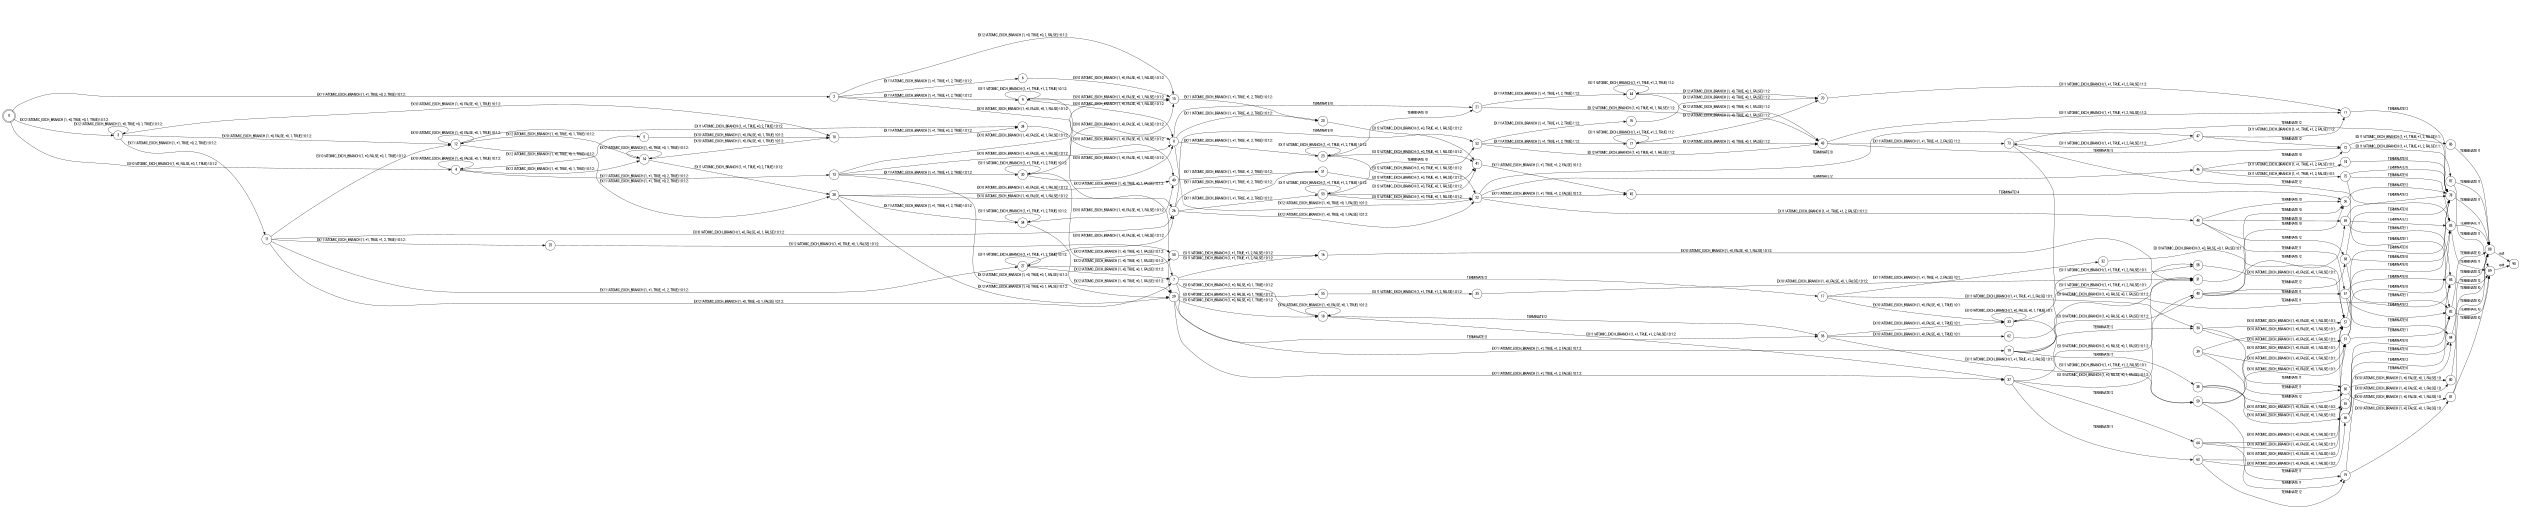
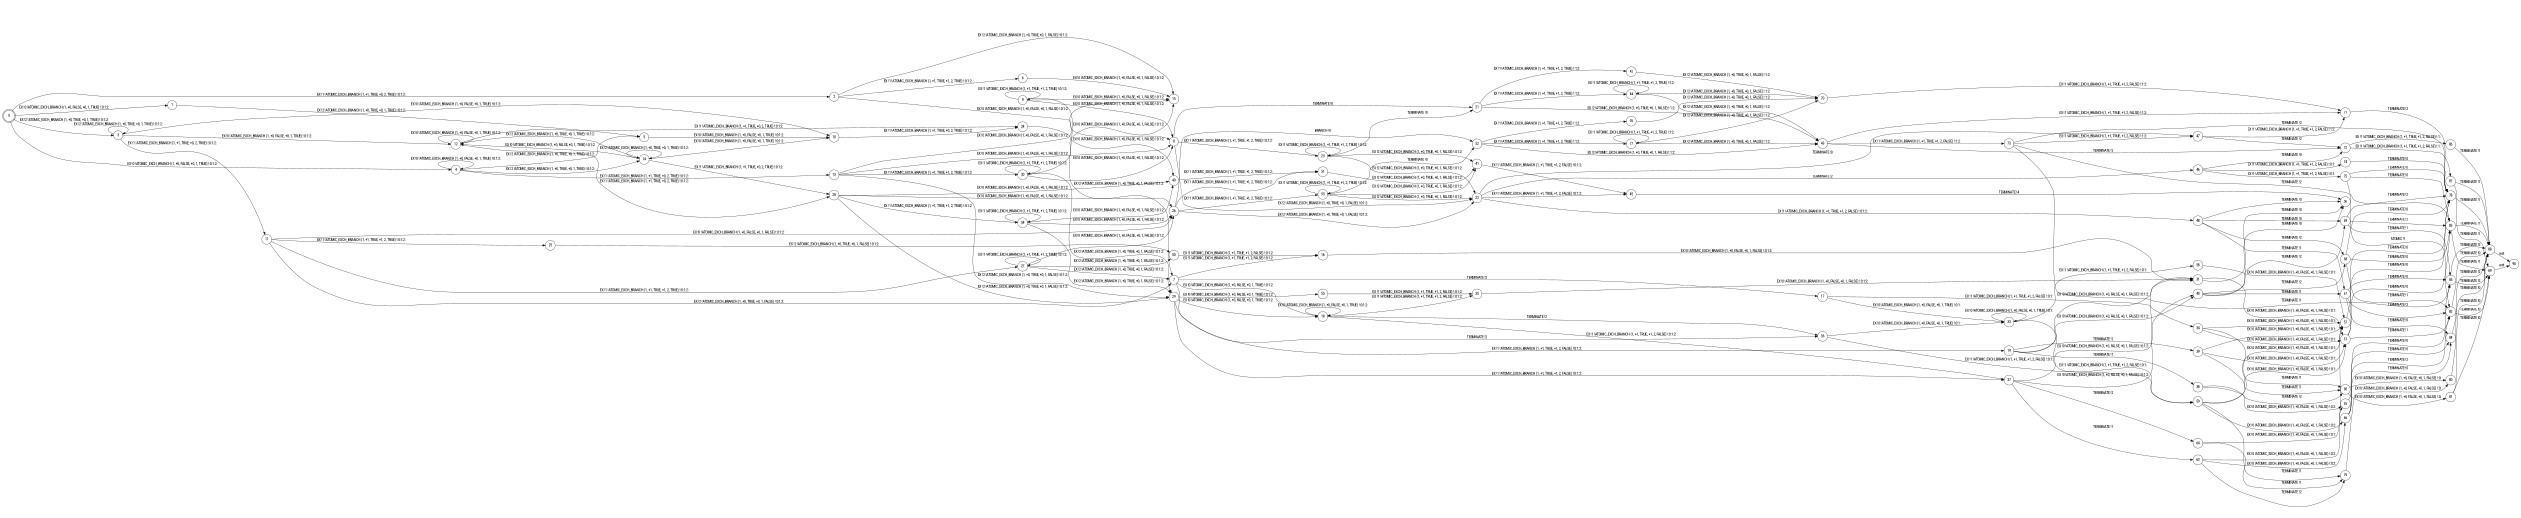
node "42": added
edge "2" -> "9": removed, label "EX !1 !ATOMIC_EXCH_BRANCH (1, +1, TRUE, +1, 2, TRUE) !:0:1:2:"
node "1": added
node "20": removed
edge "26" -> "52": label "TERMINATE !0" -> "BRANCH !0"
edge "47" -> "73": reversed
edge "11" -> "12": now "14" -> "12"
edge "56" -> "78": removed, label "TERMINATE !2"
edge "54" -> "26": added, label "EX !0 !ATOMIC_EXCH_BRANCH (1, +0, FALSE, +0, 1, FALSE) !:0:1:2:"
edge "75" -> "82": label "TERMINATE !1" -> "ATOMIC !1"
edge "85" -> "88": added, label "TERMINATE !2"
node "32": removed
edge "18" -> "35": added, label "EX !1 !ATOMIC_EXCH_BRANCH (1, +1, TRUE, +1, 2, FALSE) !:0:1:2:"
edge "19" -> "34": now "19" -> "39"
node "62": removed
edge "38" -> "66": now "59" -> "66"
edge "79" -> "81": removed, label "EX !0 !ATOMIC_EXCH_BRANCH (1, +0, FALSE, +0, 1, FALSE) !:0:"
edge "64" -> "61": now "31" -> "61"
